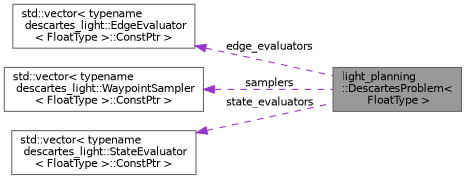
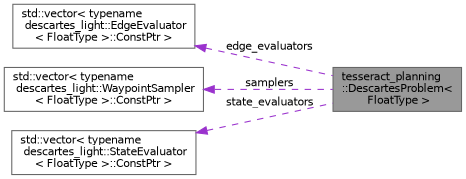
node "light_planning ::DescartesProblem< FloatType >": label "light_planning ::DescartesProblem< FloatType >" -> "tesseract_planning ::DescartesProblem< FloatType >"
